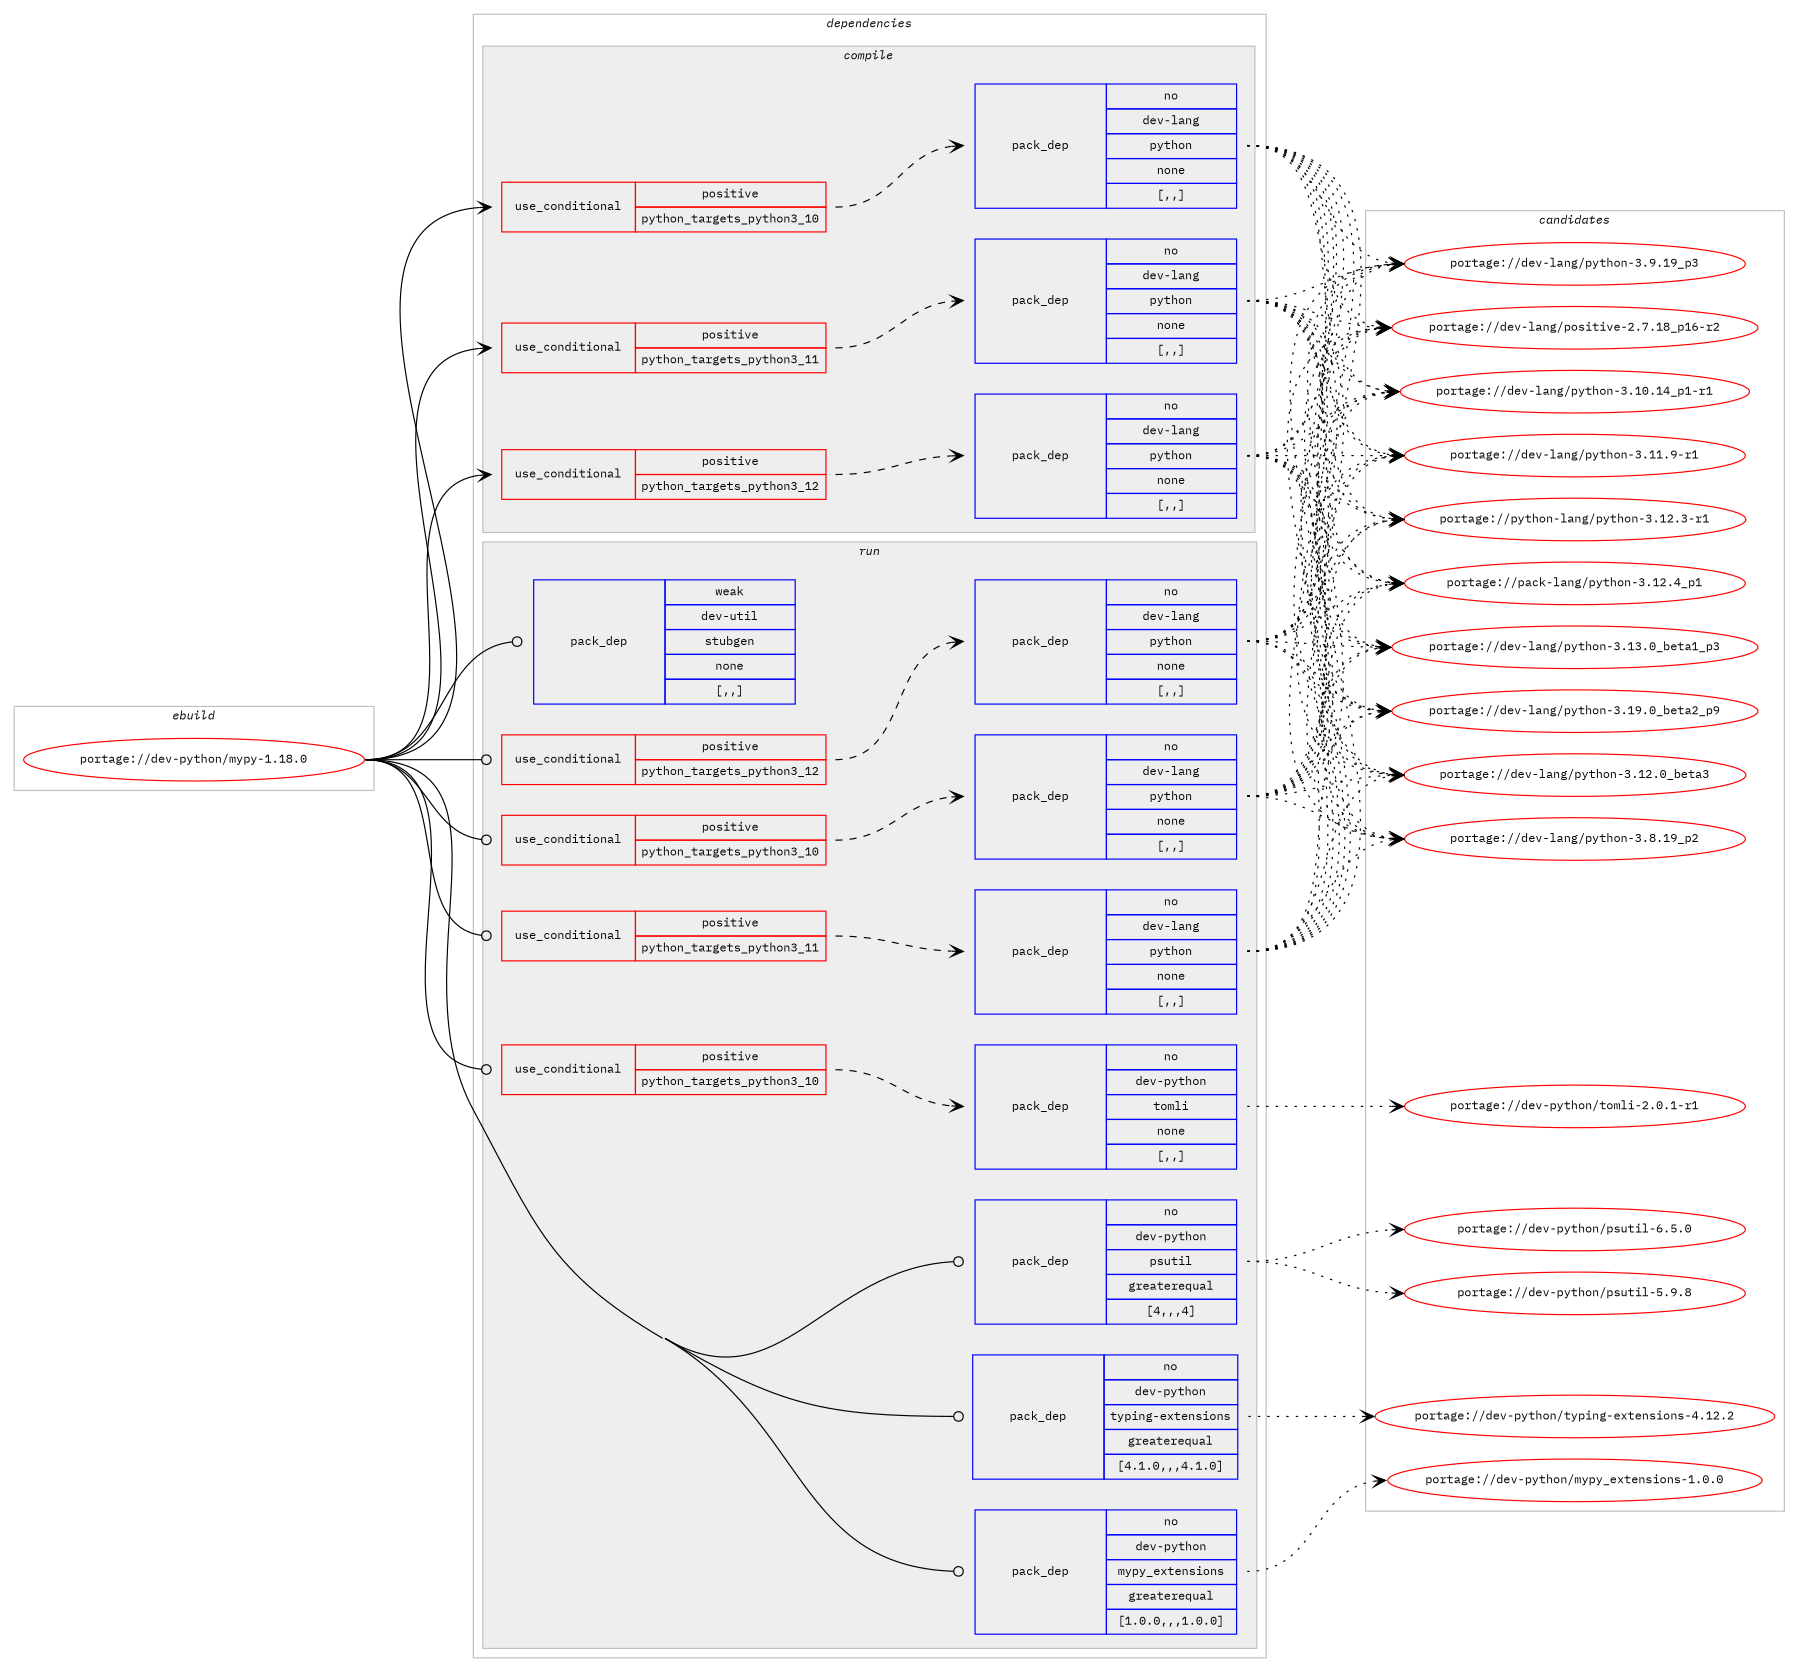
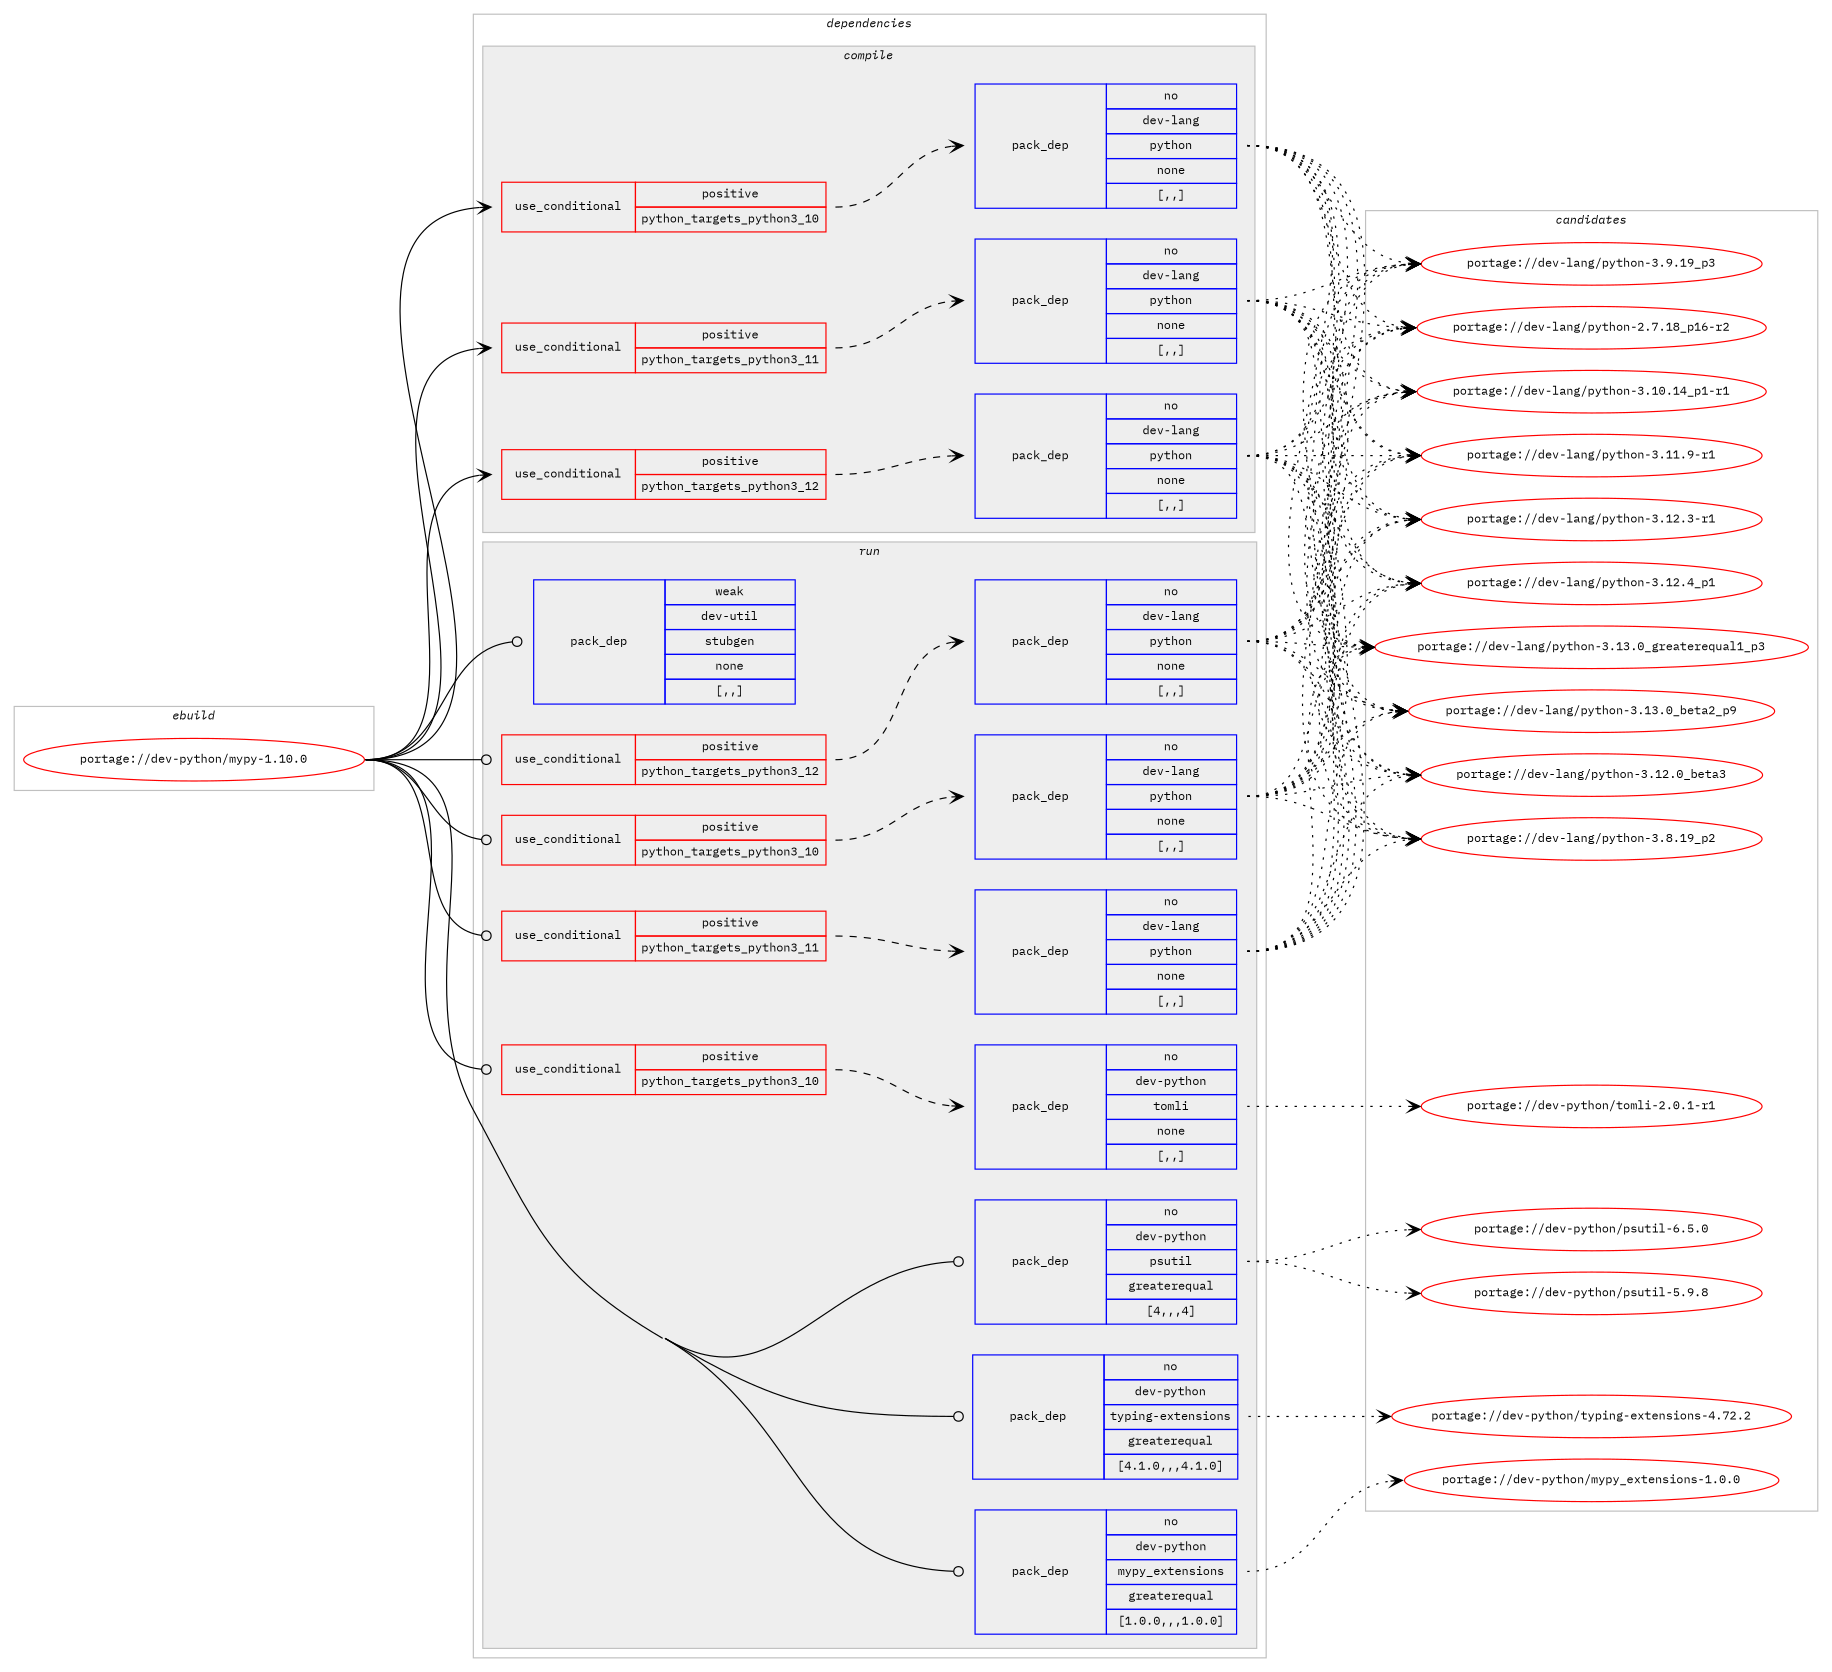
node "portage://dev-lang/positive-2.7.18_p16-r2": label "portage://dev-lang/positive-2.7.18_p16-r2" -> "portage://dev-lang/python-2.7.18_p16-r2"
node "portage://python-lang/python-3.12.3-r1": label "portage://python-lang/python-3.12.3-r1" -> "portage://dev-lang/python-3.12.3-r1"
node "portage://pack-lang/python-3.12.4_p1": label "portage://pack-lang/python-3.12.4_p1" -> "portage://dev-lang/python-3.12.4_p1"
node "portage://dev-lang/python-3.13.0_beta1_p3": label "portage://dev-lang/python-3.13.0_beta1_p3" -> "portage://dev-lang/python-3.13.0_greaterequal1_p3"
node "portage://dev-lang/python-3.19.0_beta2_p9": label "portage://dev-lang/python-3.19.0_beta2_p9" -> "portage://dev-lang/python-3.13.0_beta2_p9"
node "portage://dev-python/mypy-1.18.0": label "portage://dev-python/mypy-1.18.0" -> "portage://dev-python/mypy-1.10.0"
node "portage://dev-python/typing-extensions-4.12.2": label "portage://dev-python/typing-extensions-4.12.2" -> "portage://dev-python/typing-extensions-4.72.2"
